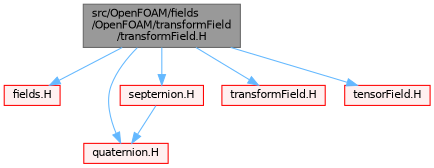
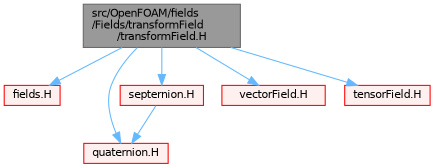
node "src/OpenFOAM/fields /OpenFOAM/transformField /transformField.H": label "src/OpenFOAM/fields /OpenFOAM/transformField /transformField.H" -> "src/OpenFOAM/fields /Fields/transformField /transformField.H"
node "transformField.H": label "transformField.H" -> "vectorField.H"
